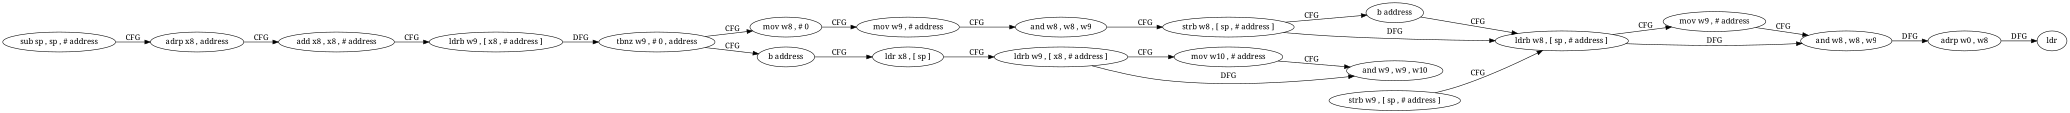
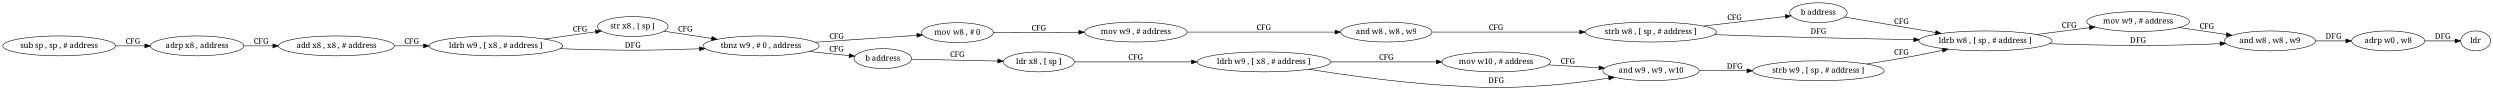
node "str x8 , [ sp ]": added
edge "and w9 , w9 , w10" -> "strb w9 , [ sp , # address ]": added, label "DFG"
